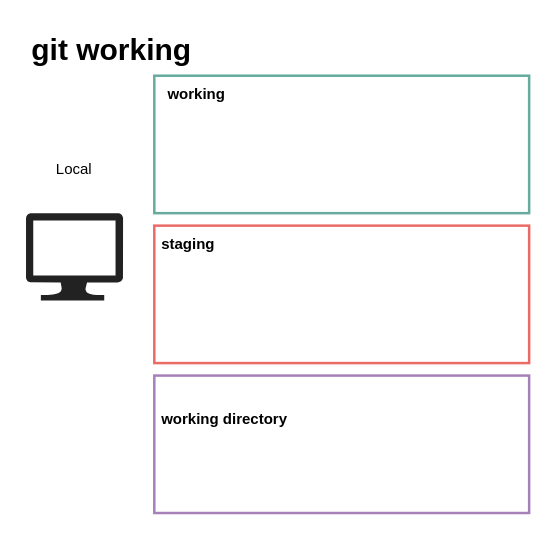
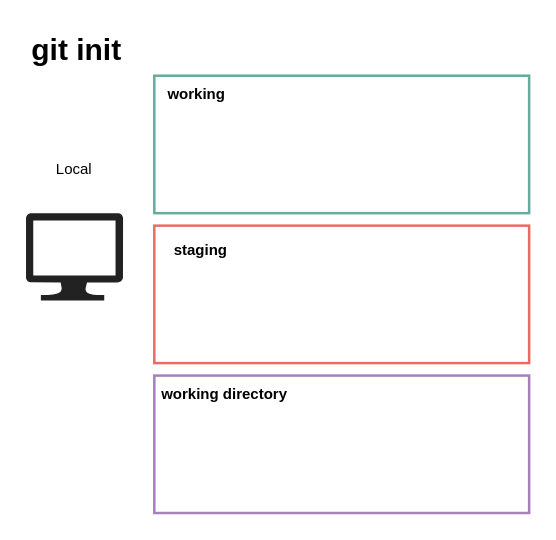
node "git working": label "git working" -> "git init"
node "staging": moved (197, 244) -> (209, 251)
node "working directory": moved (232, 419) -> (232, 394)
